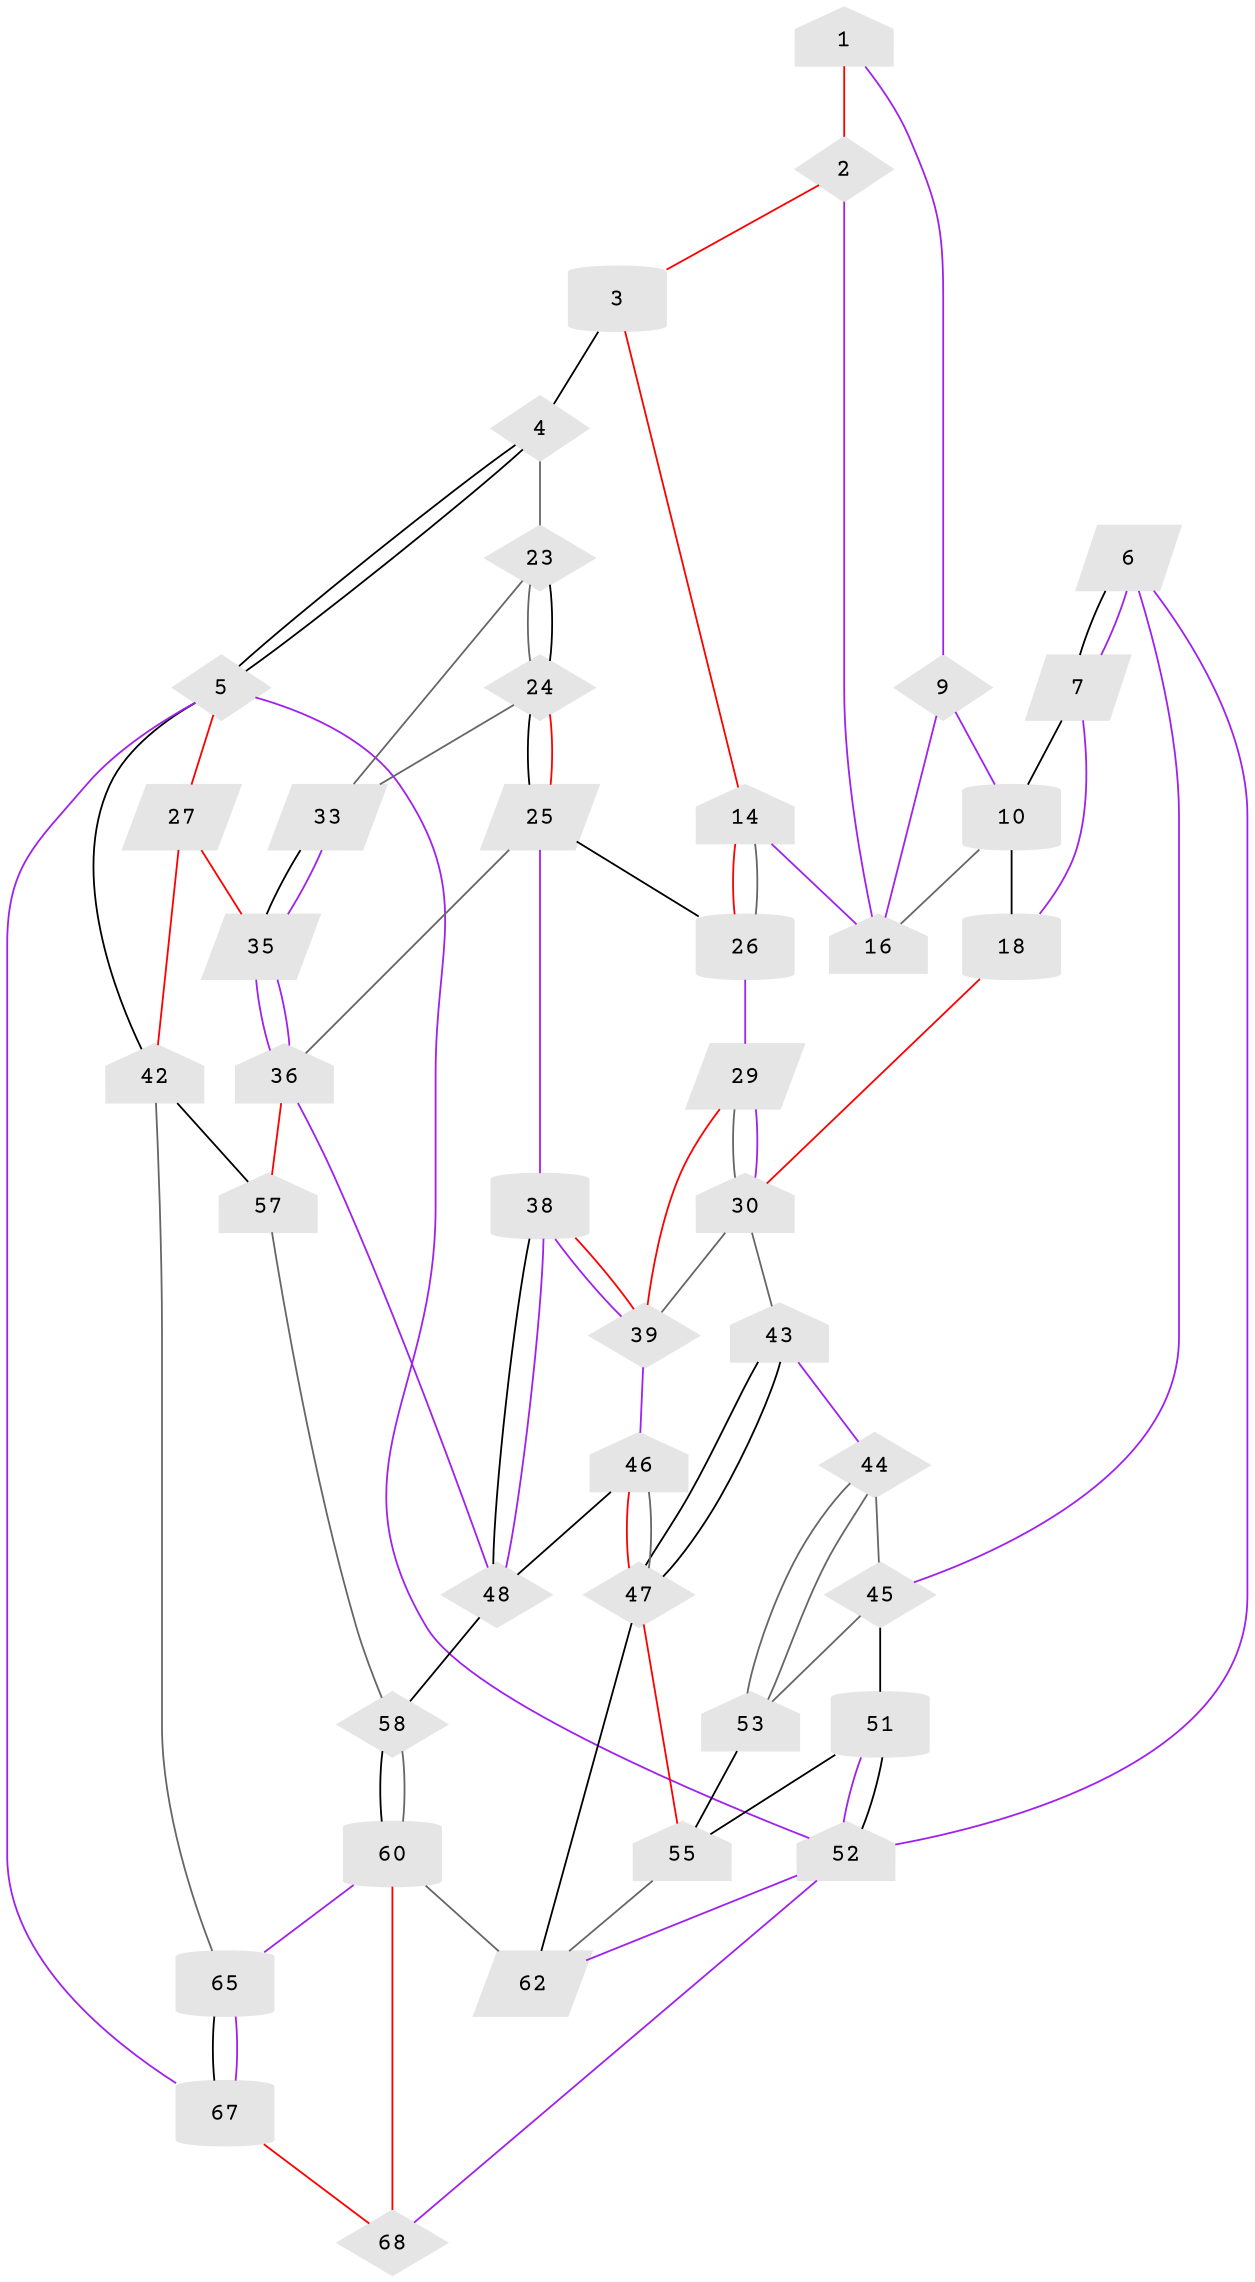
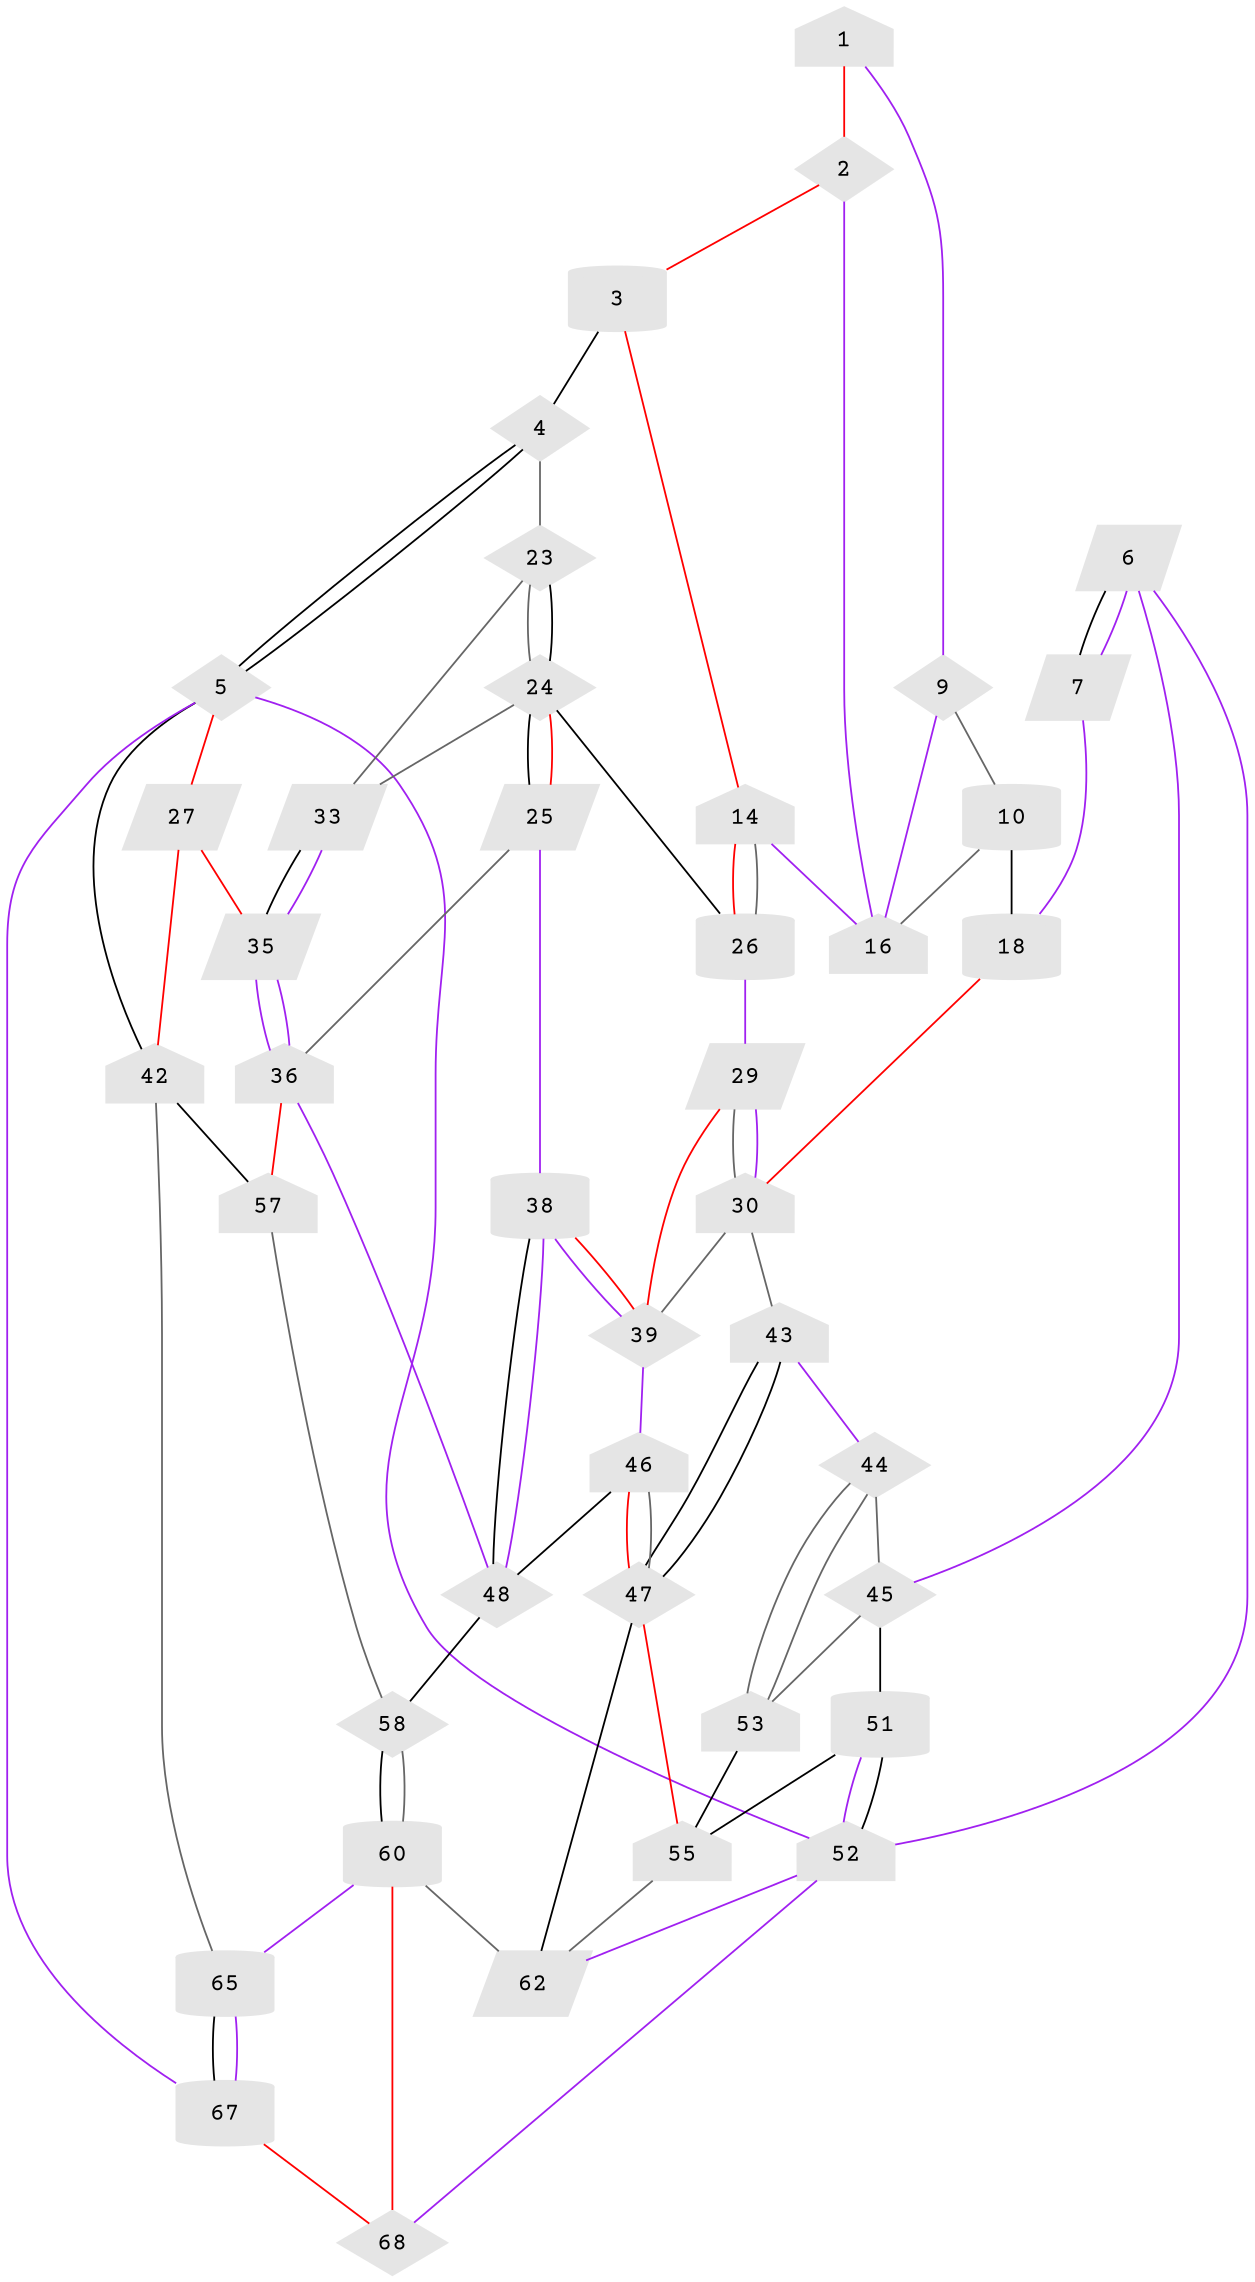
edge "9" -- "10": color purple -> gray40
edge "7" -- "10": removed
edge "25" -- "26": now "24" -- "26"
